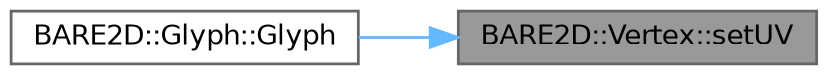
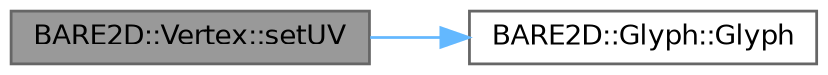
edge "BARE2D::Glyph::Glyph" -> "BARE2D::Vertex::setUV": reversed
